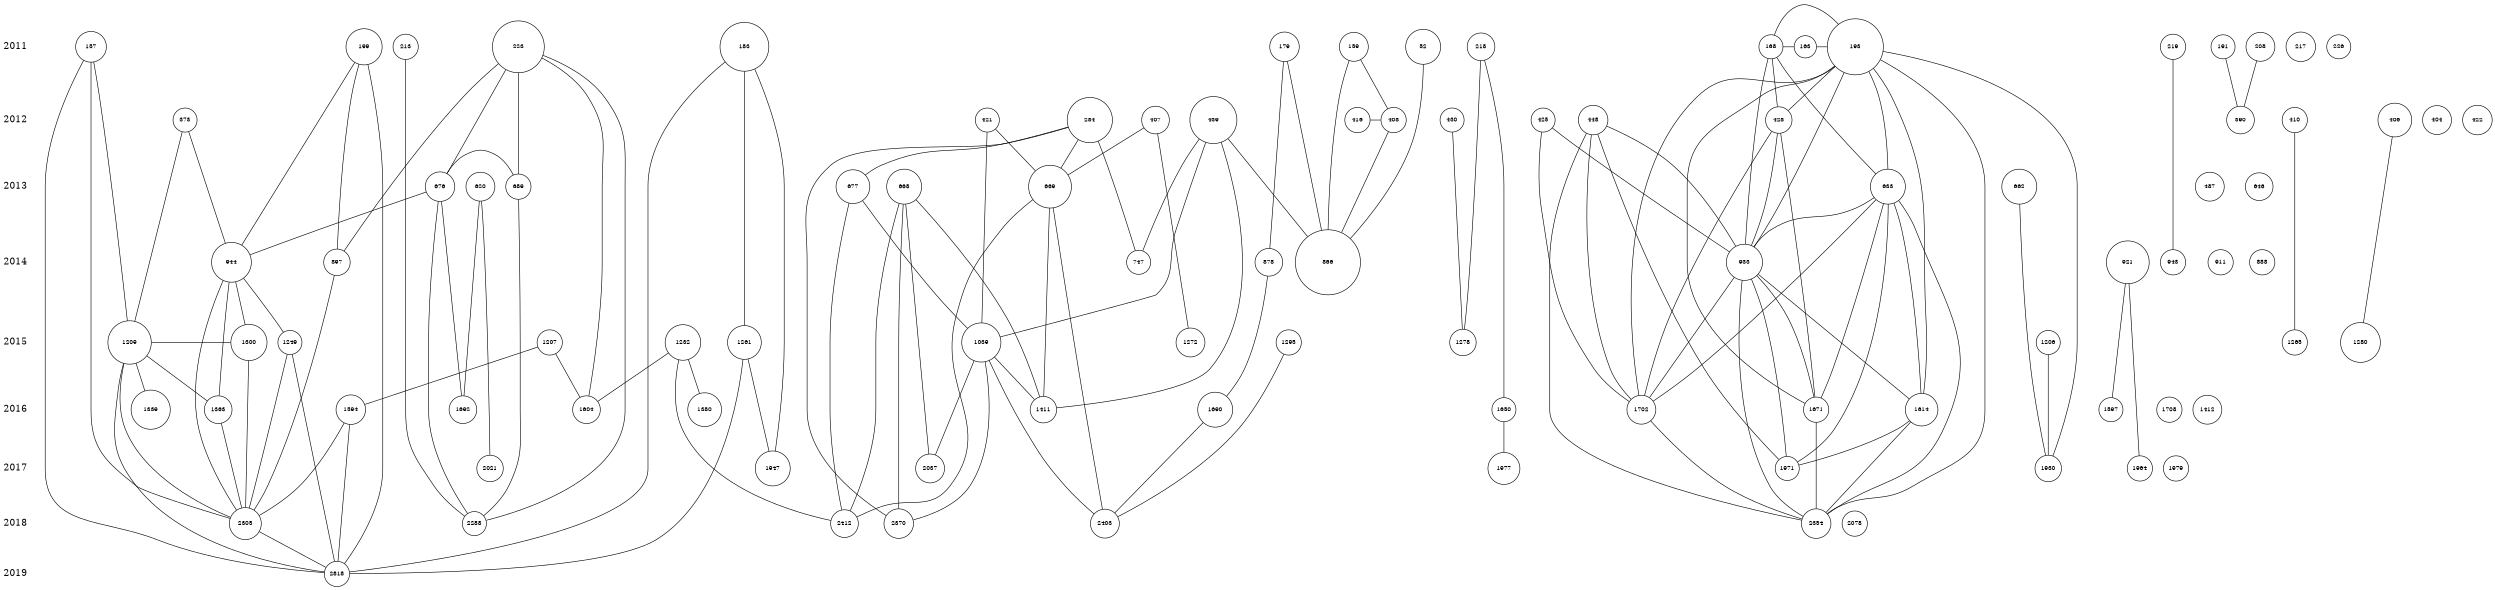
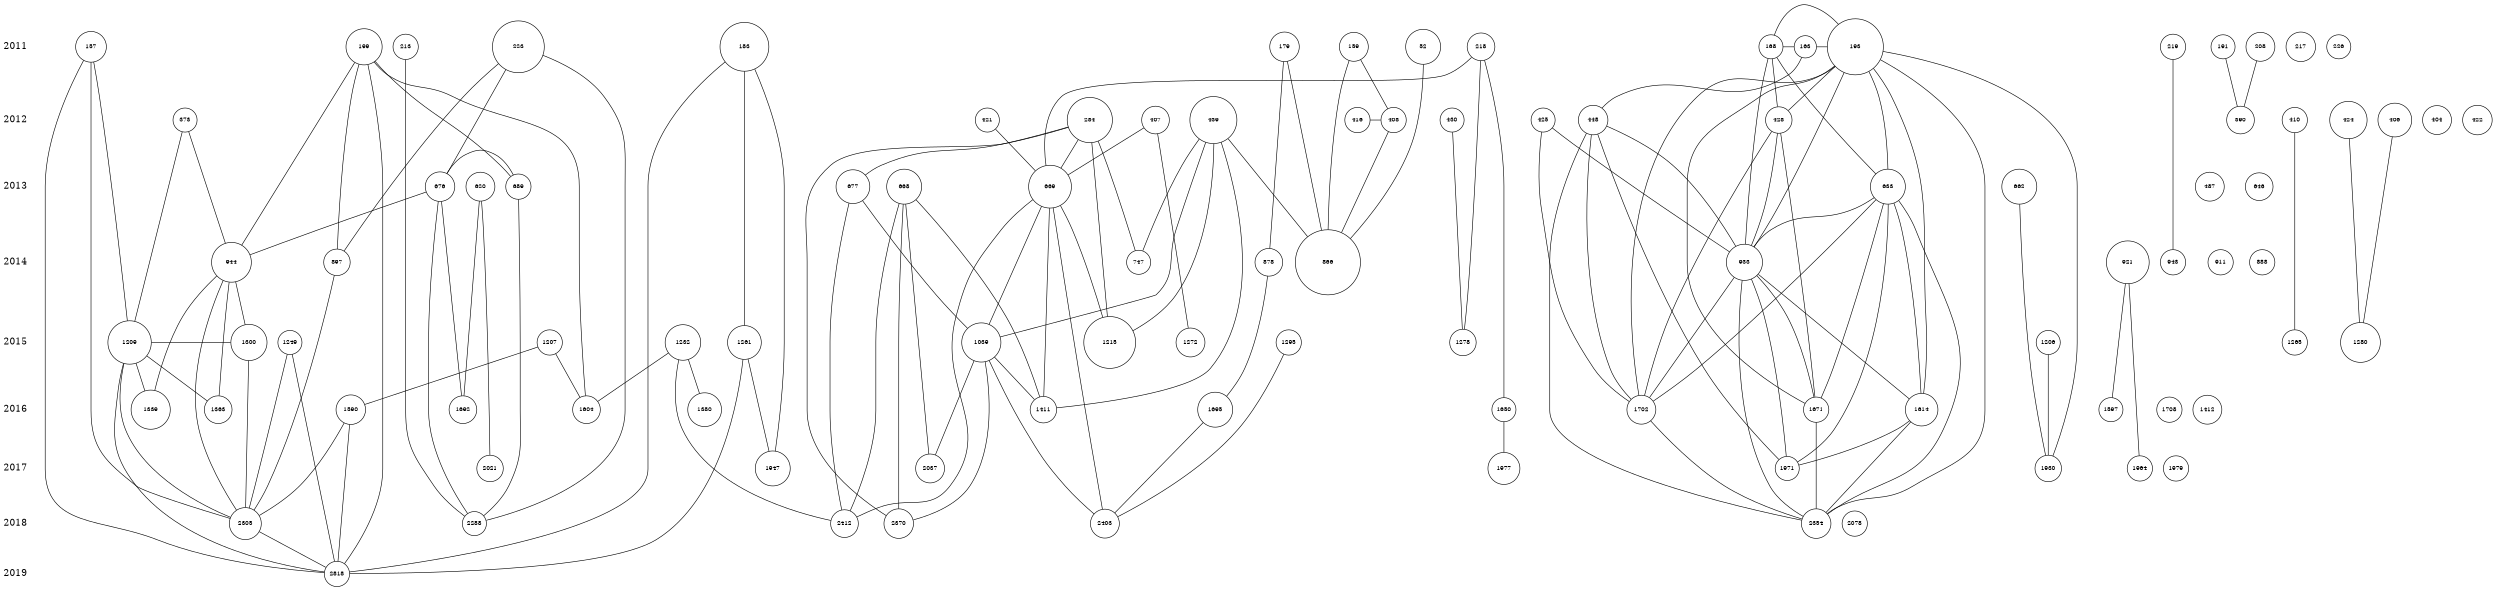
edge "218" -- "669": added
edge "163" -- "448": added
node "424": added
edge "223" -- "689": now "199" -- "689"
edge "223" -- "1604": now "199" -- "1604"
edge "421" -- "1039": now "669" -- "1039"
edge "944" -- "1249": now "944" -- "1339"
node "1215": added
node "1594": label "1594" -> "1590"
node "1690": label "1690" -> "1695"
edge "1363" -- "2305": removed
